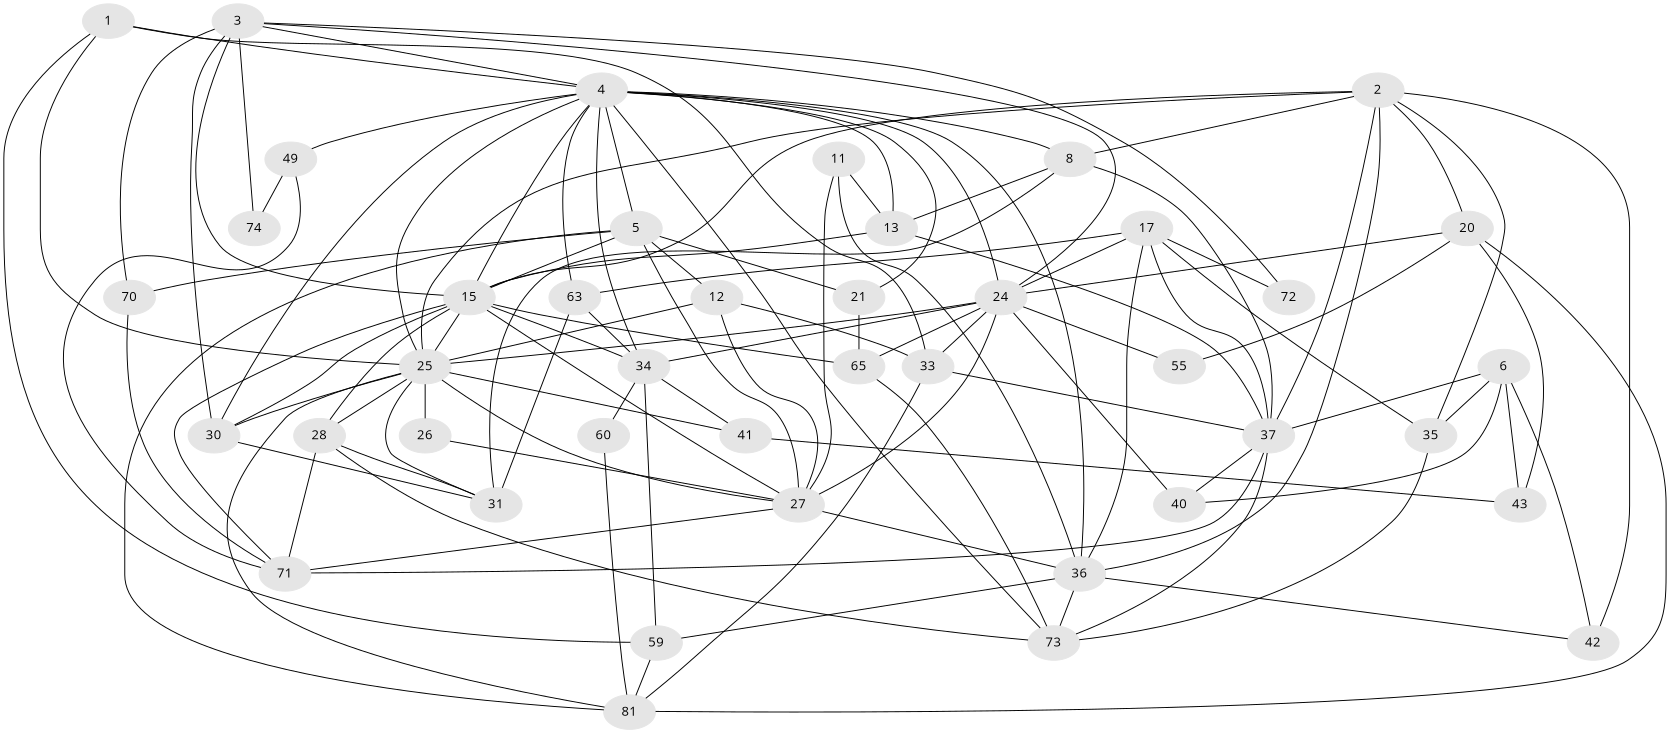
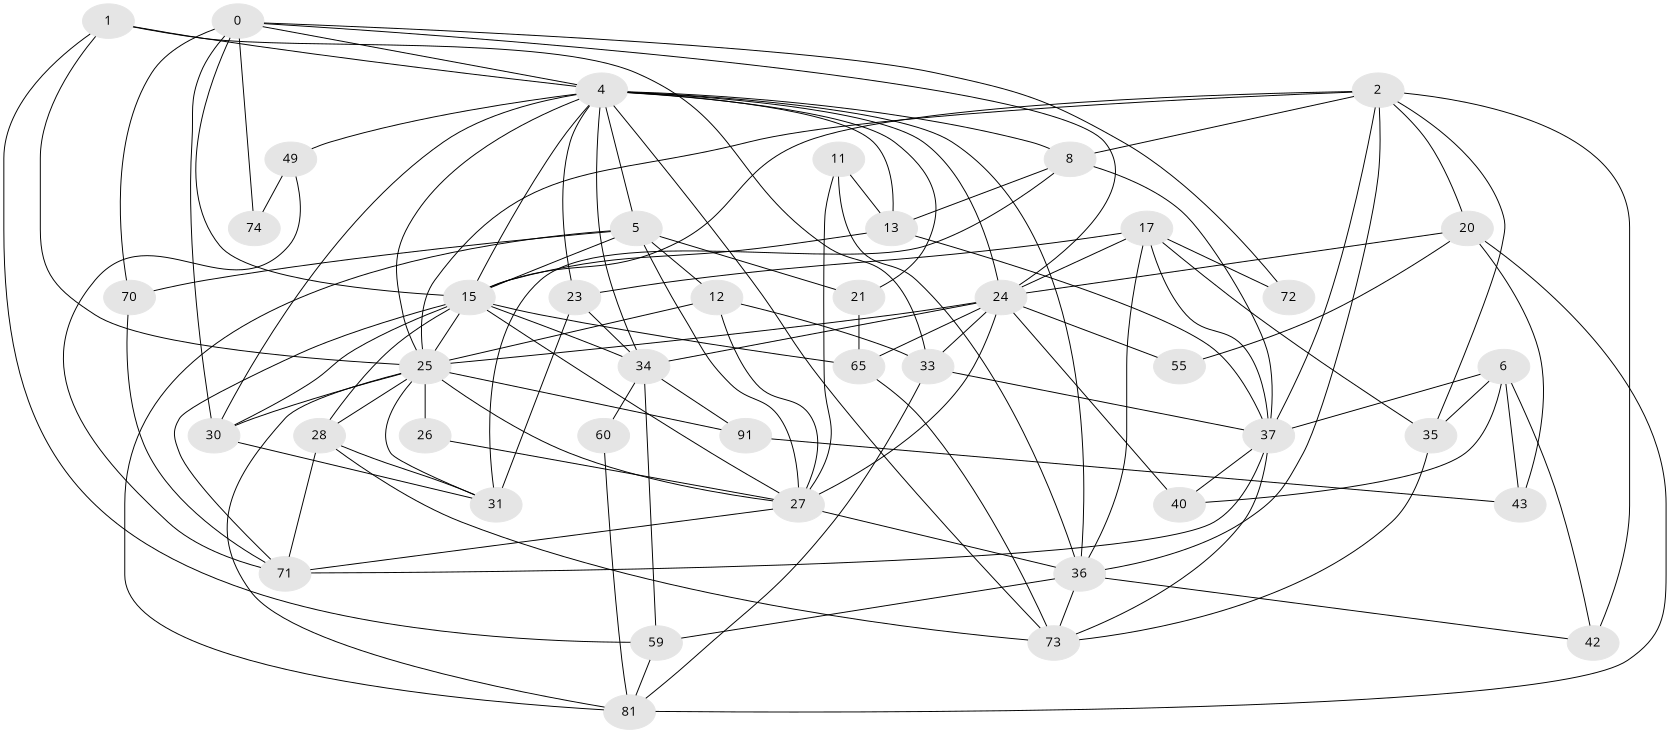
node "3": label "3" -> "0"
node "63": label "63" -> "23"
node "41": label "41" -> "91"
